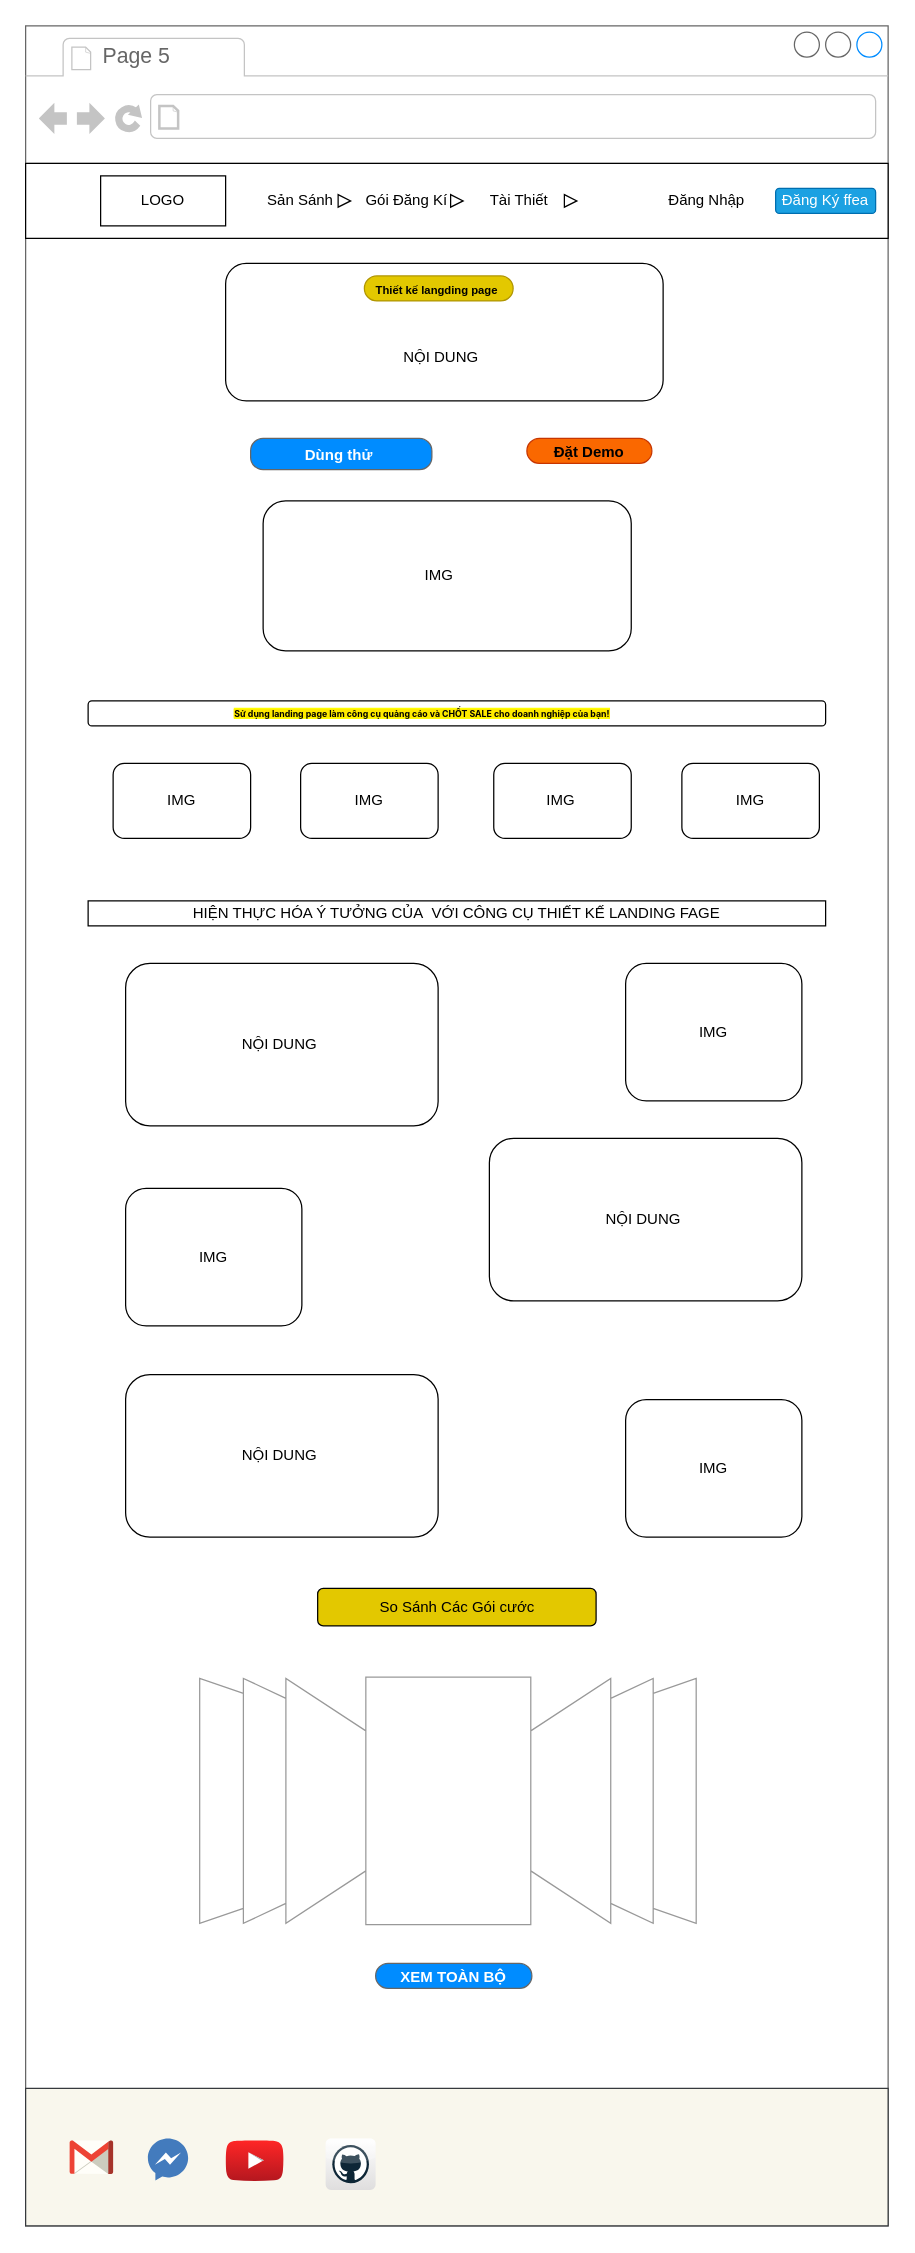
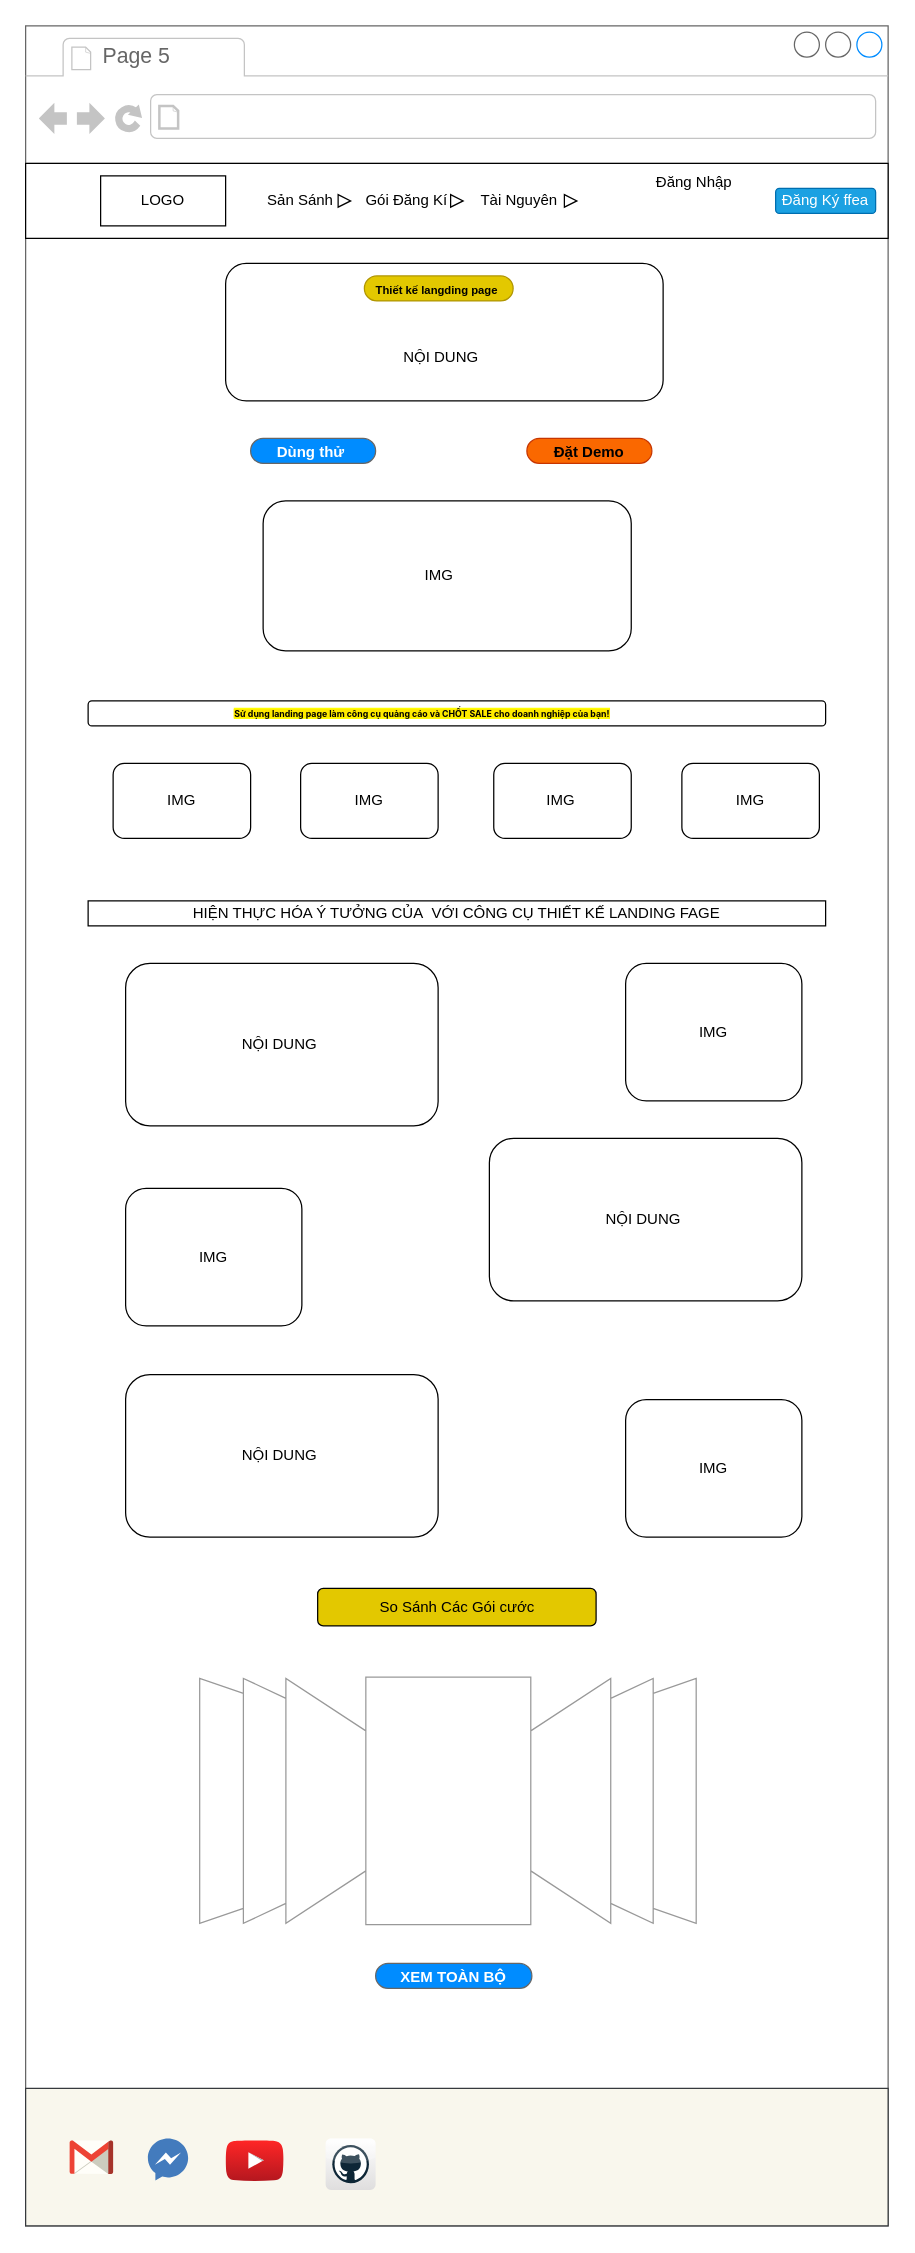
node "Tài Thiết": label "Tài Thiết" -> "Tài Nguyên"
node "Đăng Nhập": moved (707, 201) -> (694, 182)
node "Dùng thử": size 181x31 -> 125x25
